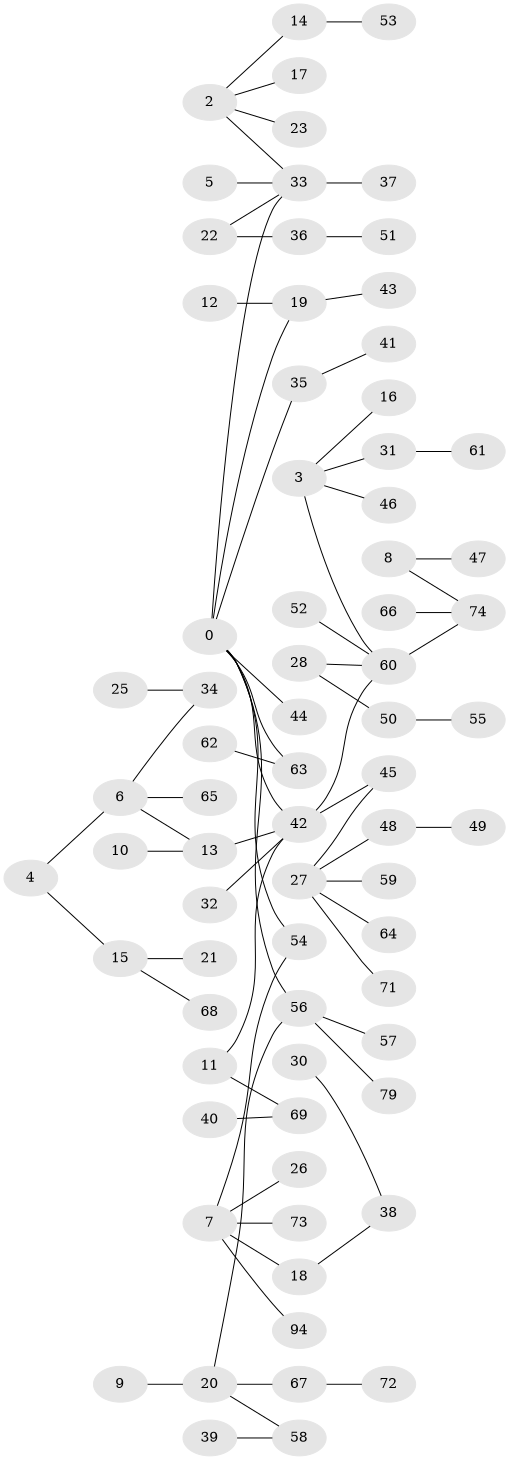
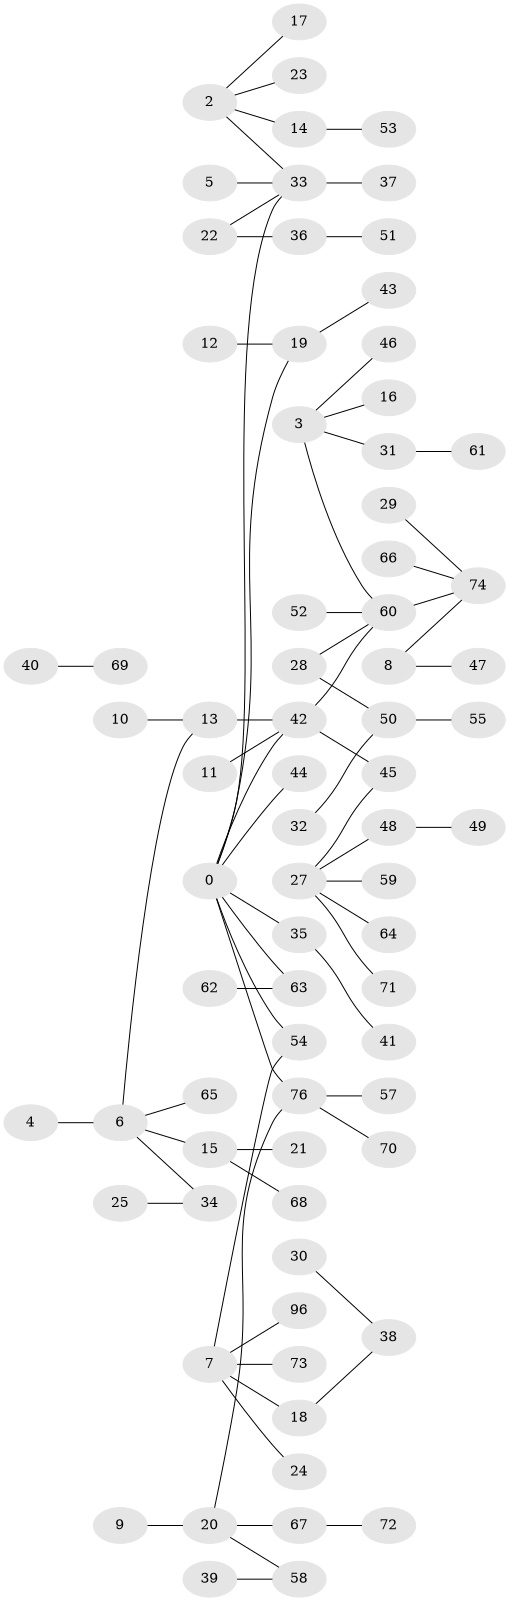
node "29": added
edge "42" -- "32": now "50" -- "32"
edge "4" -- "15": now "6" -- "15"
node "56": label "56" -> "76"
edge "11" -- "69": removed
node "79": label "79" -> "70"
node "26": label "26" -> "96"
node "94": label "94" -> "24"
